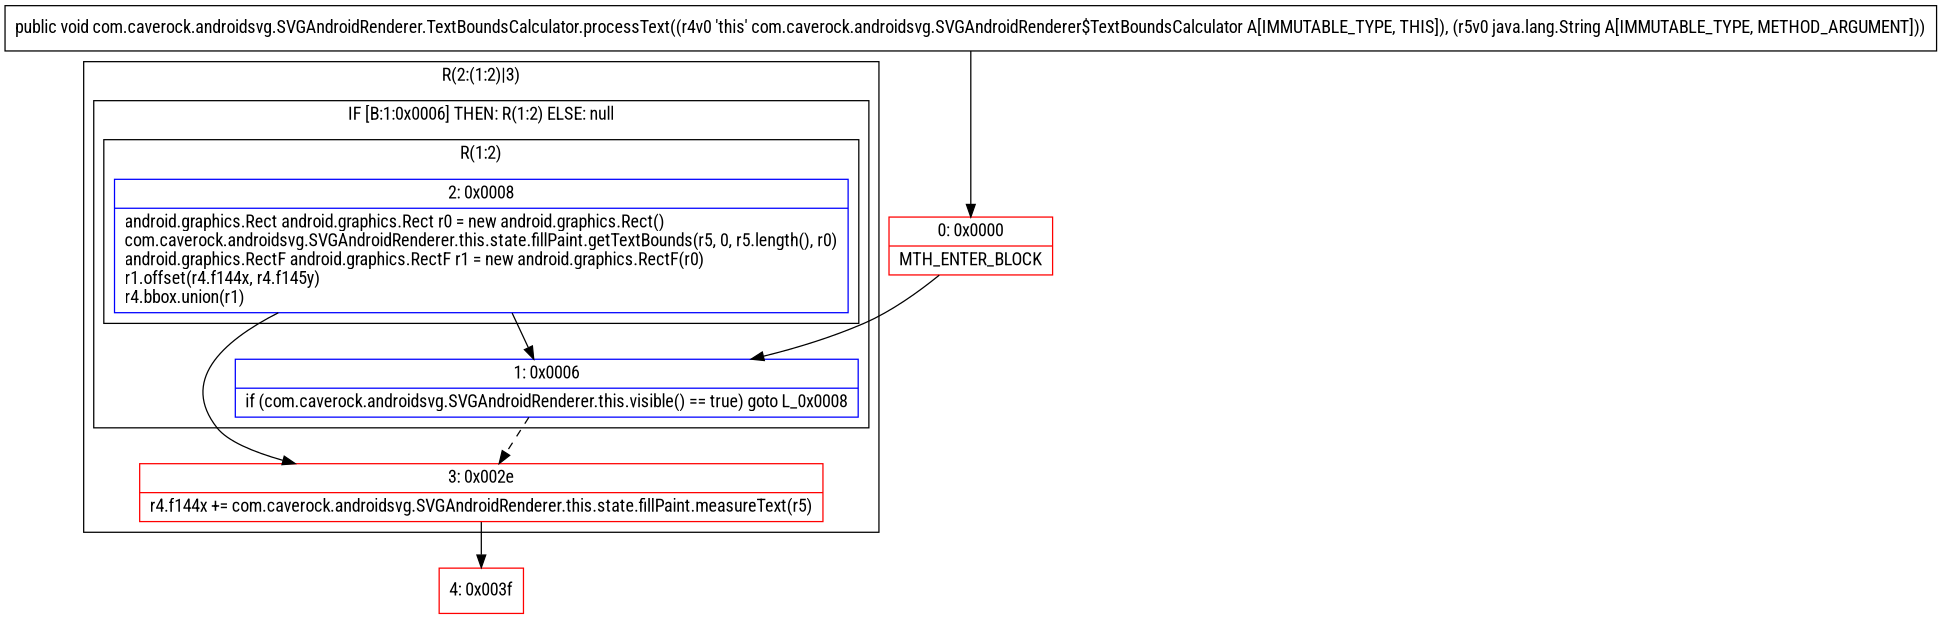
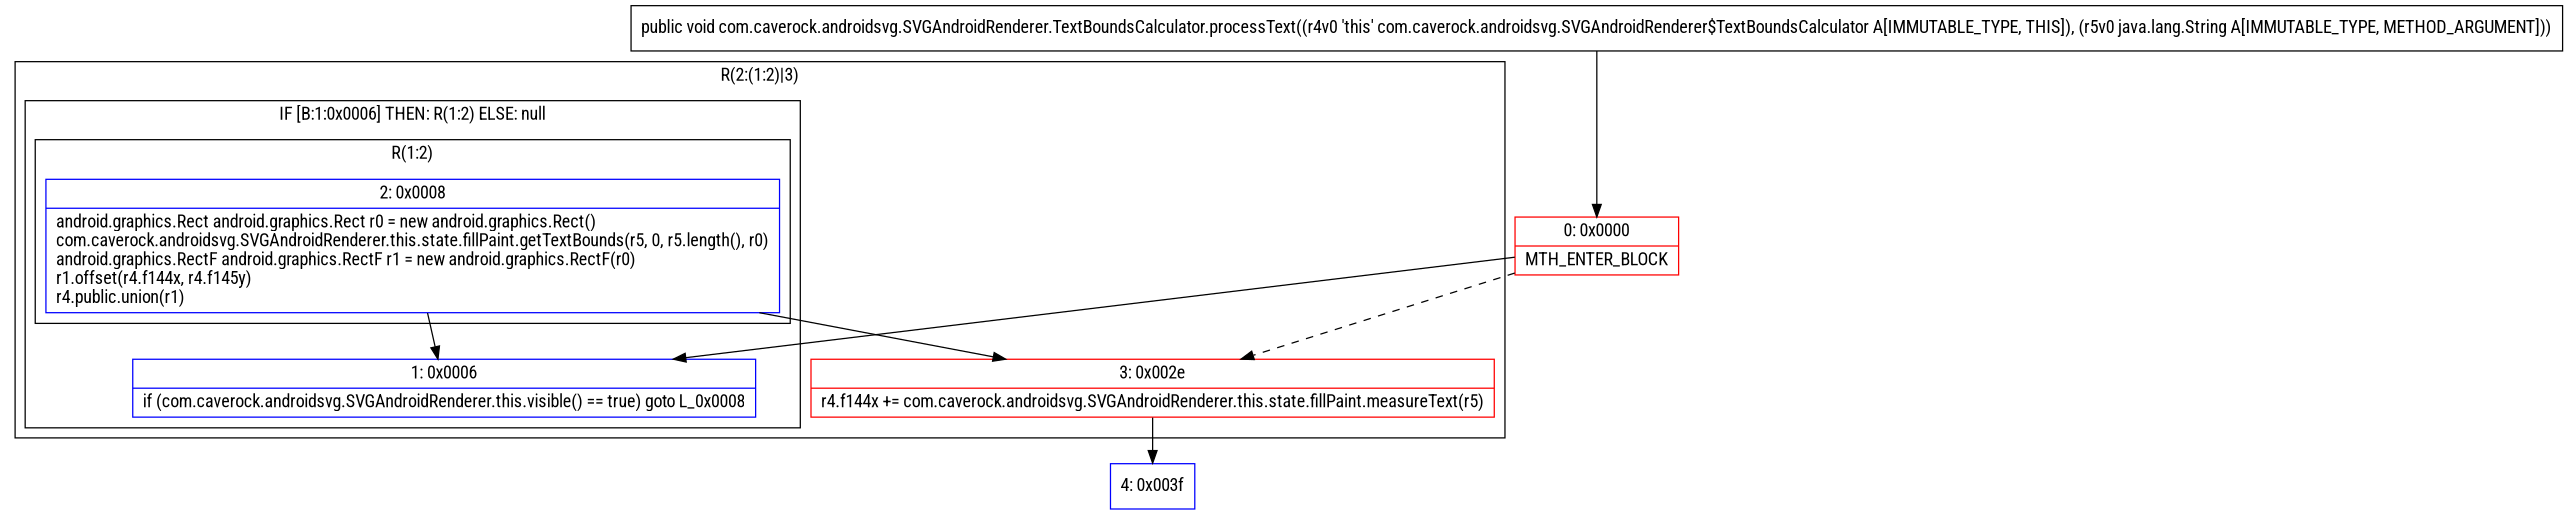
node "2: 0x0008": text "r4.bbox.union(r1)" -> "r4.public.union(r1)"
edge "1: 0x0006" -> "3: 0x002e": now "0: 0x0000" -> "3: 0x002e"
node "4: 0x003f": color red -> blue
